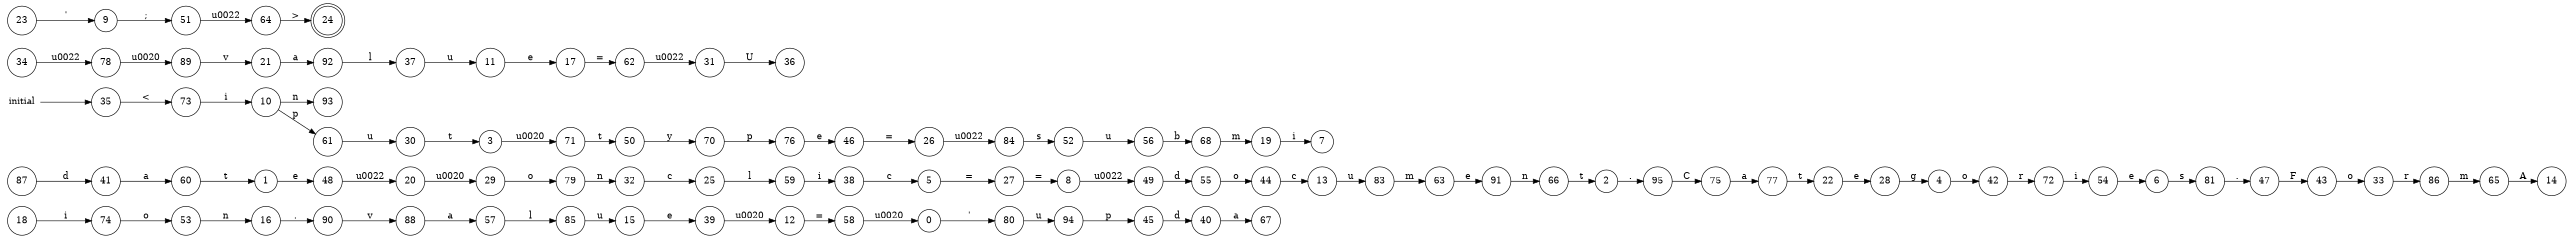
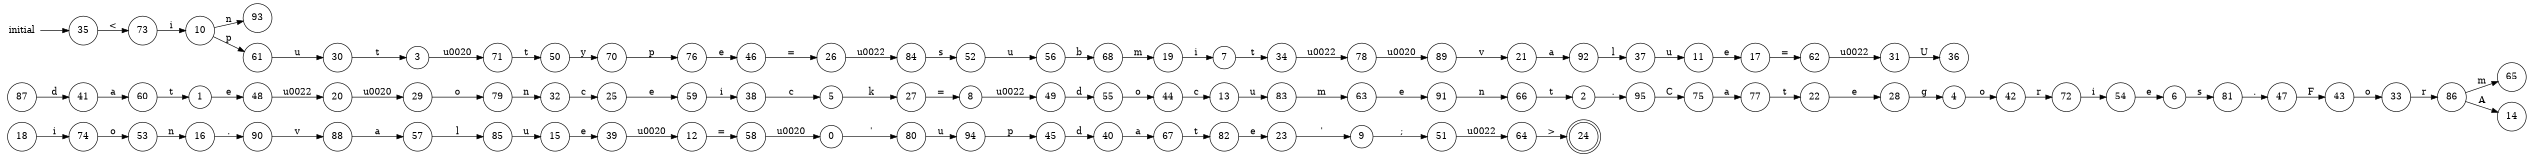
edge "7" -> "34": added, label "t"
node "82": added
edge "25" -> "59": label "l" -> "e"
edge "5" -> "27": label "=" -> "k"
edge "65" -> "14": now "86" -> "14"
